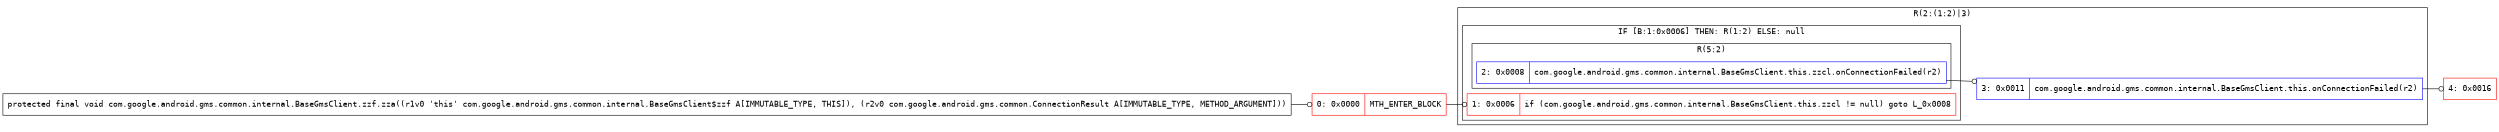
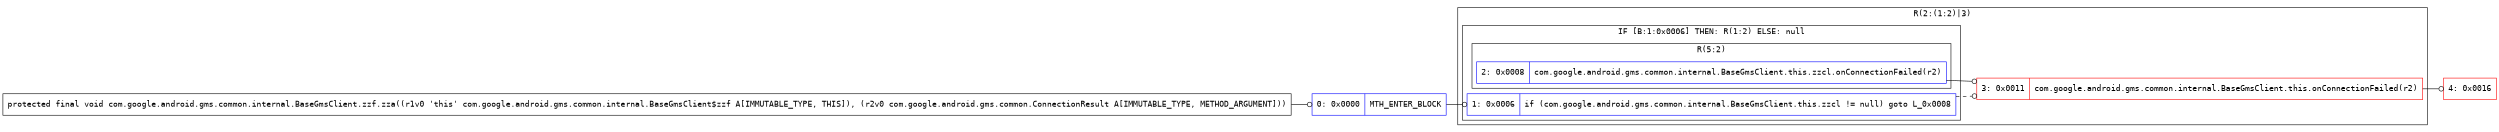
node "3: 0x0011": color blue -> red
edge "1: 0x0006" -> "3: 0x0011": added
node "0: 0x0000": color red -> blue
node "1: 0x0006": color red -> blue
